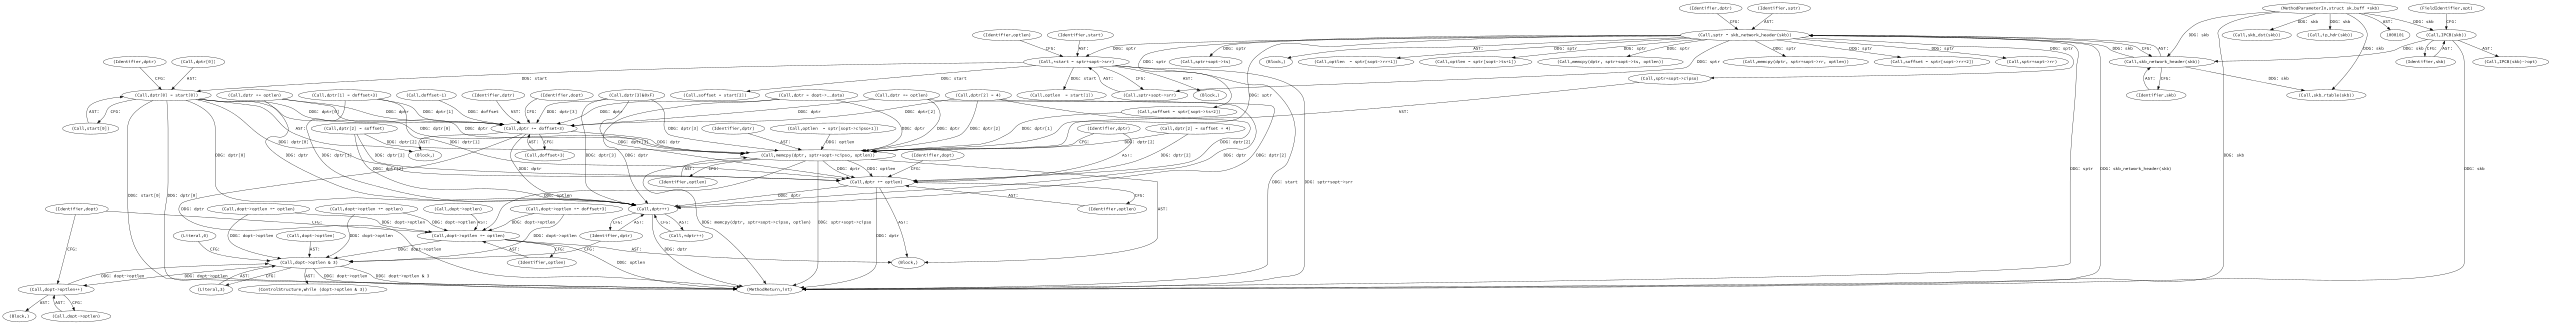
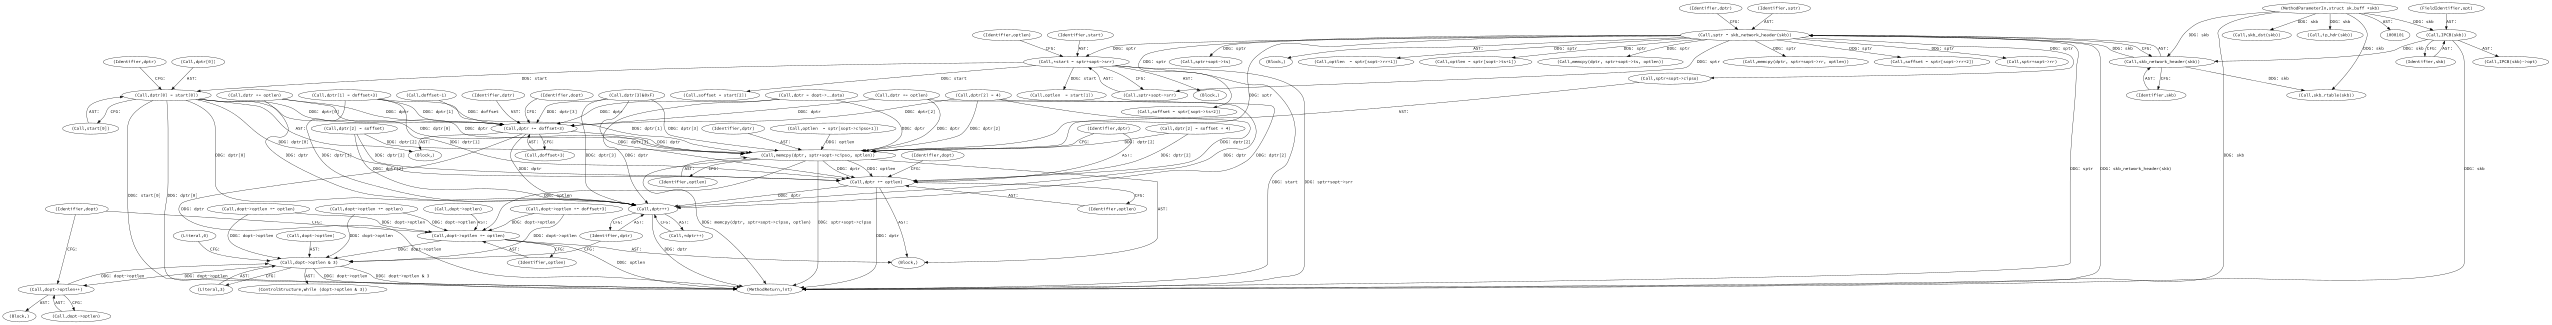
edge "(FieldIdentifier,opt)" -> "(Call,IPCB(skb))": label "CFG: " -> "AST: "
edge "(Call,soffset = sptr[sopt->ts+2])" -> "(Call,memcpy(dptr, sptr+sopt->cipso, optlen))": now "(Call,dptr[1] = doffset+3)" -> "(Call,memcpy(dptr, sptr+sopt->cipso, optlen))"
